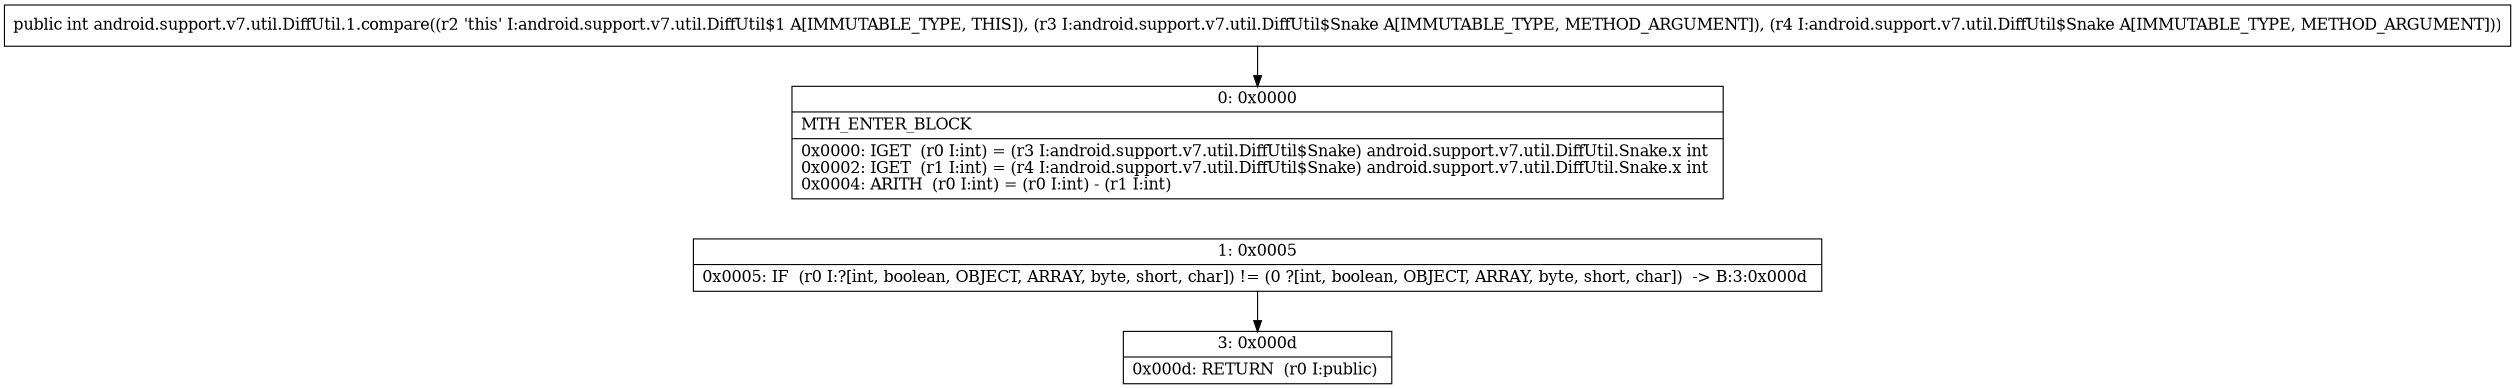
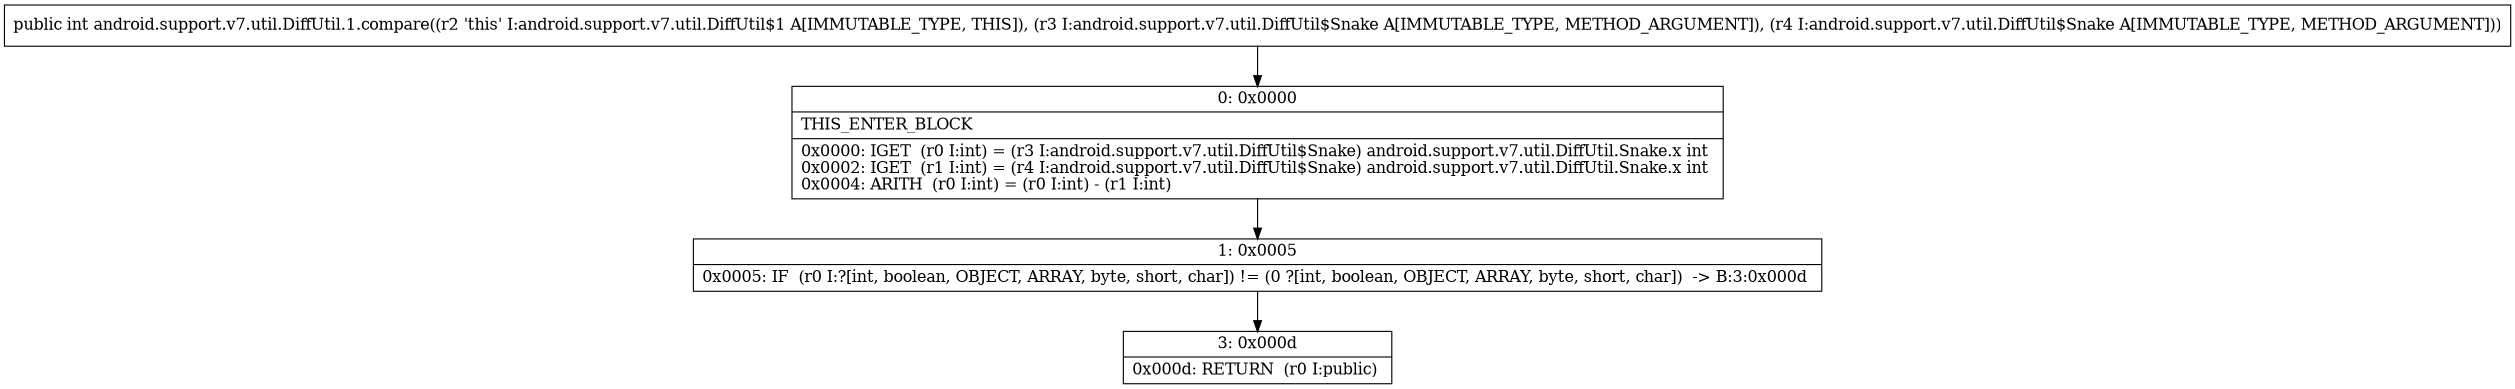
node "0: 0x0000": text "MTH_ENTER_BLOCK" -> "THIS_ENTER_BLOCK"
edge "0: 0x0000" -> "1: 0x0005": added
